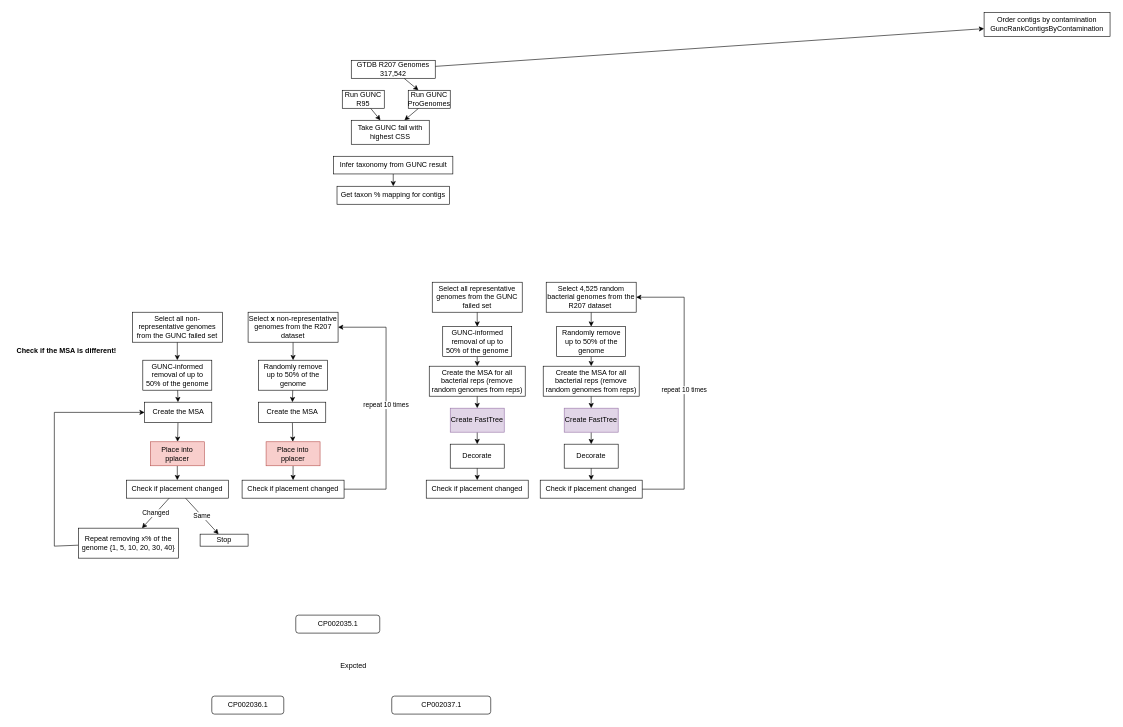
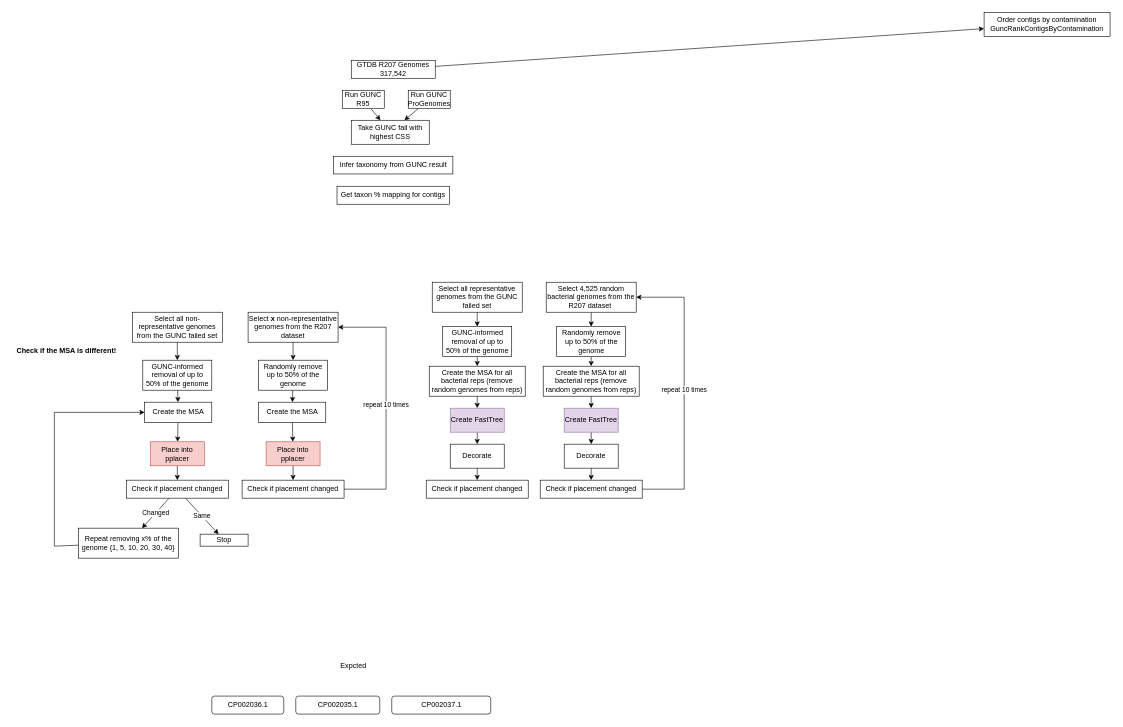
edge "GTDB R207 Genomes 317,542" -> "Run GUNC ProGenomes": removed
edge "Infer taxonomy from GUNC result" -> "Get taxon % mapping for contigs": removed
node "CP002035.1": moved (338, 624) -> (338, 705)
